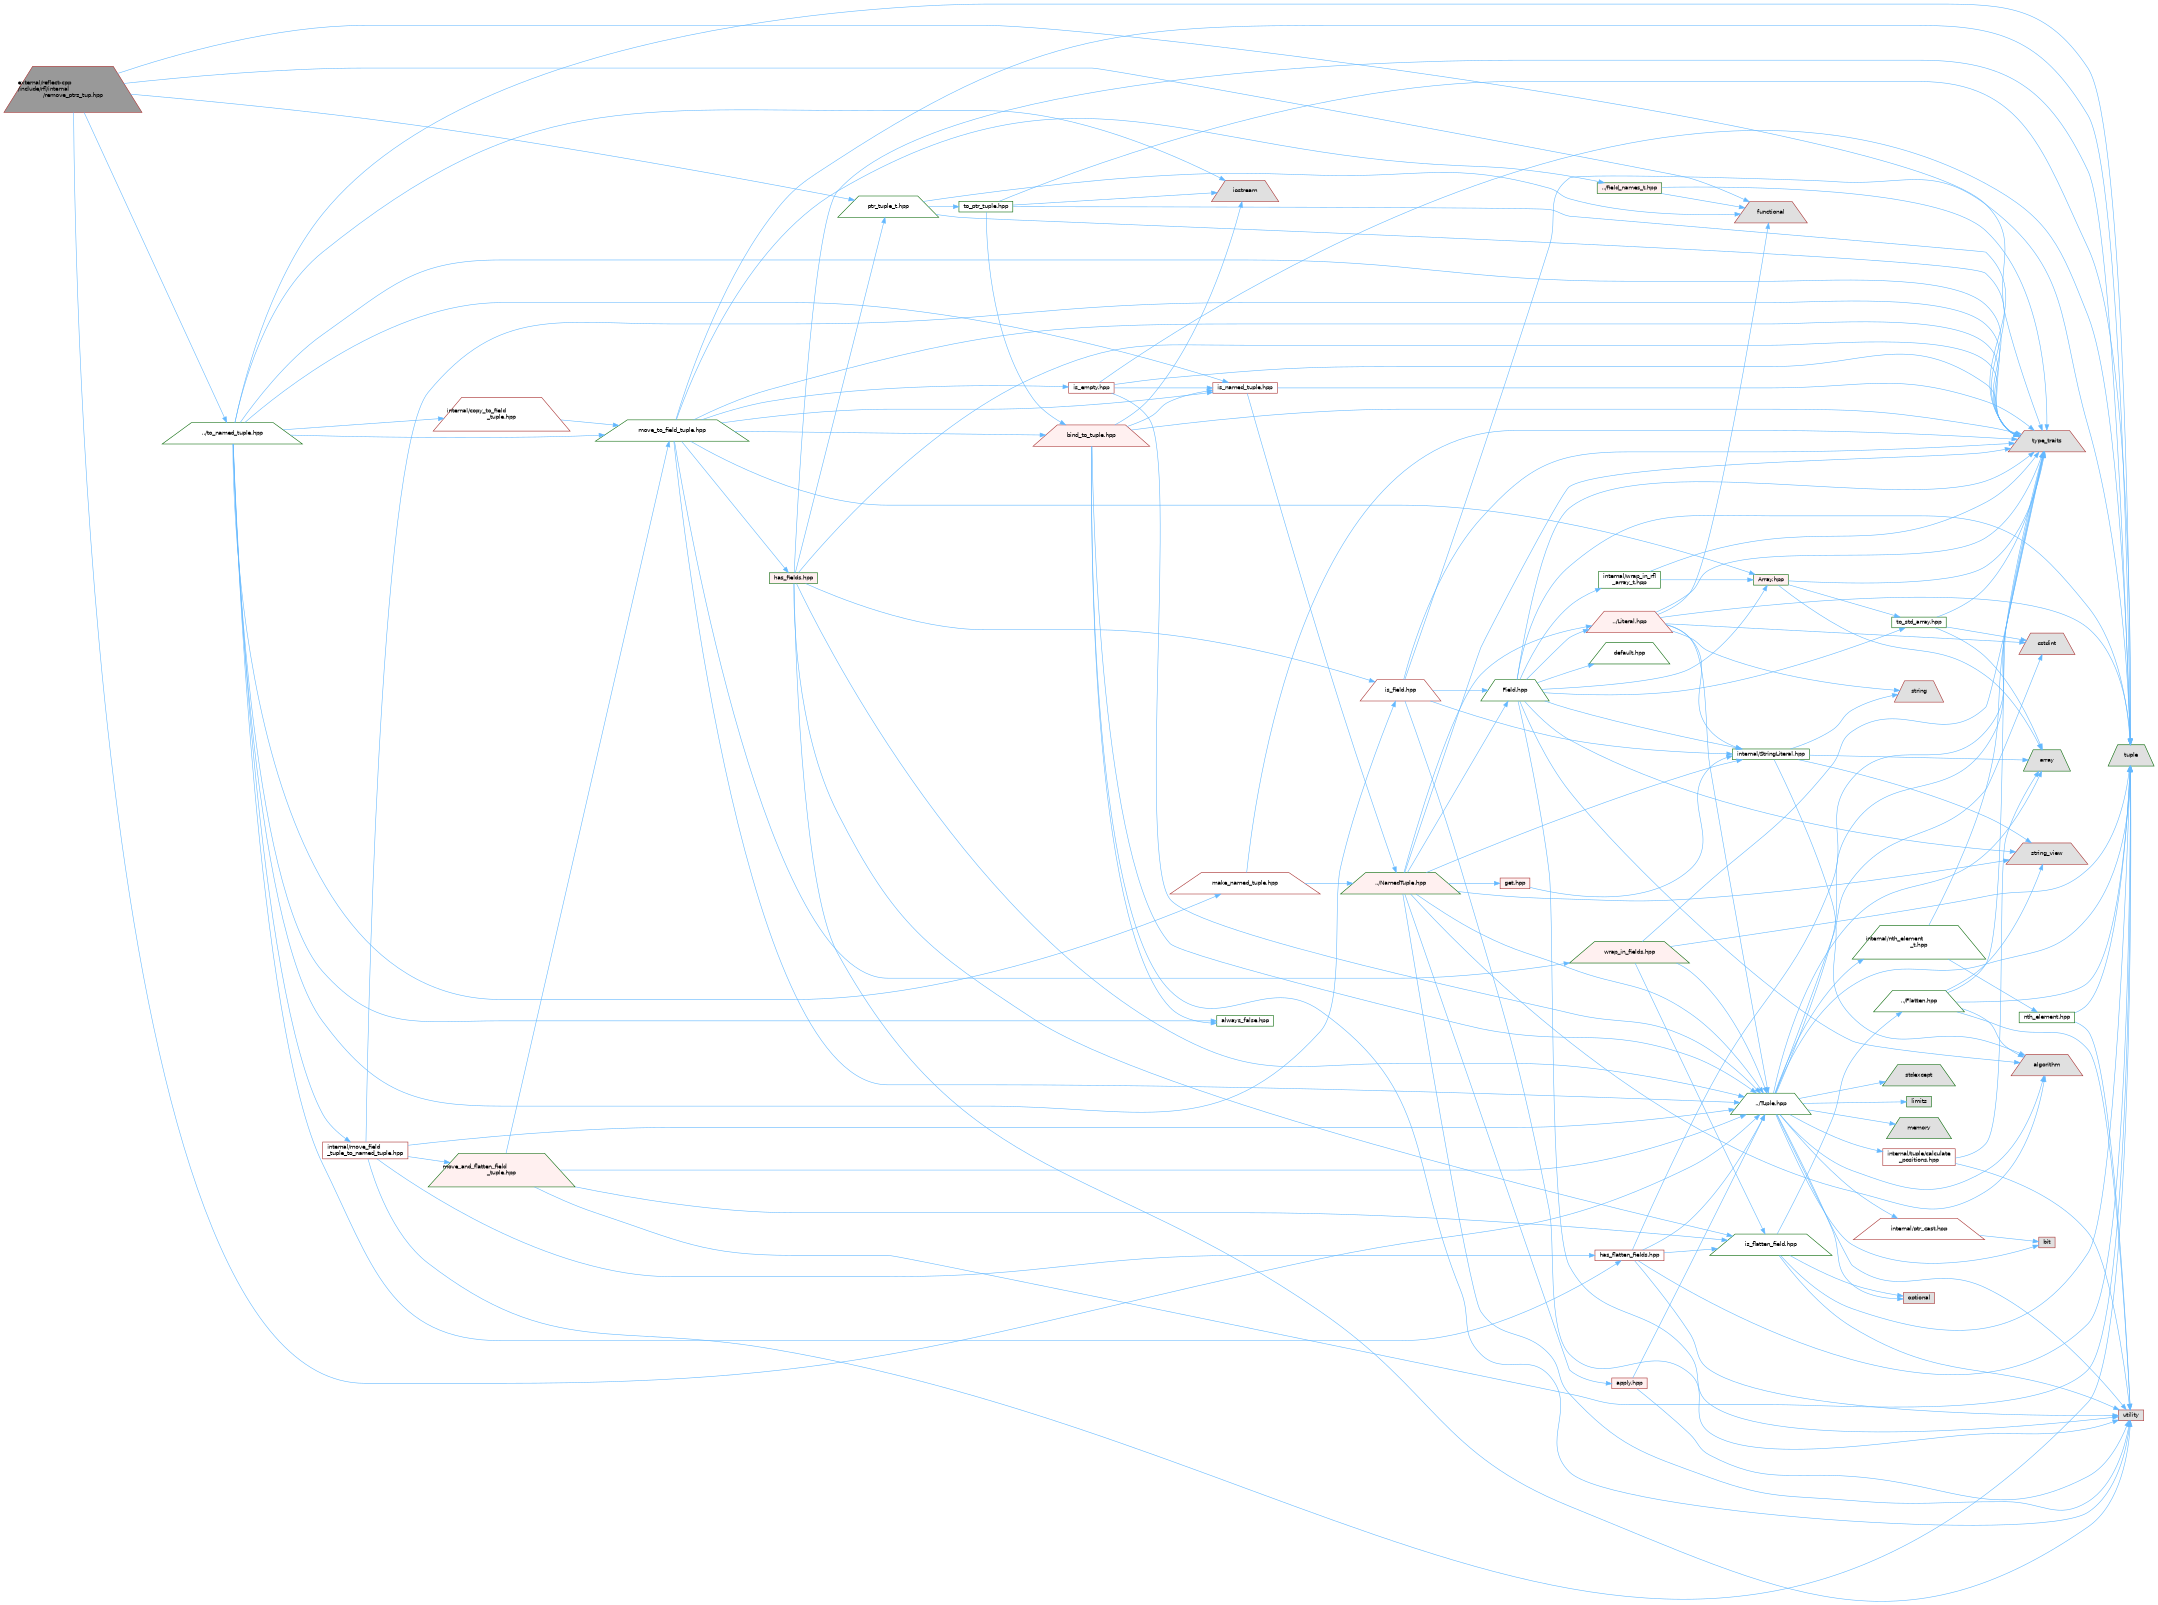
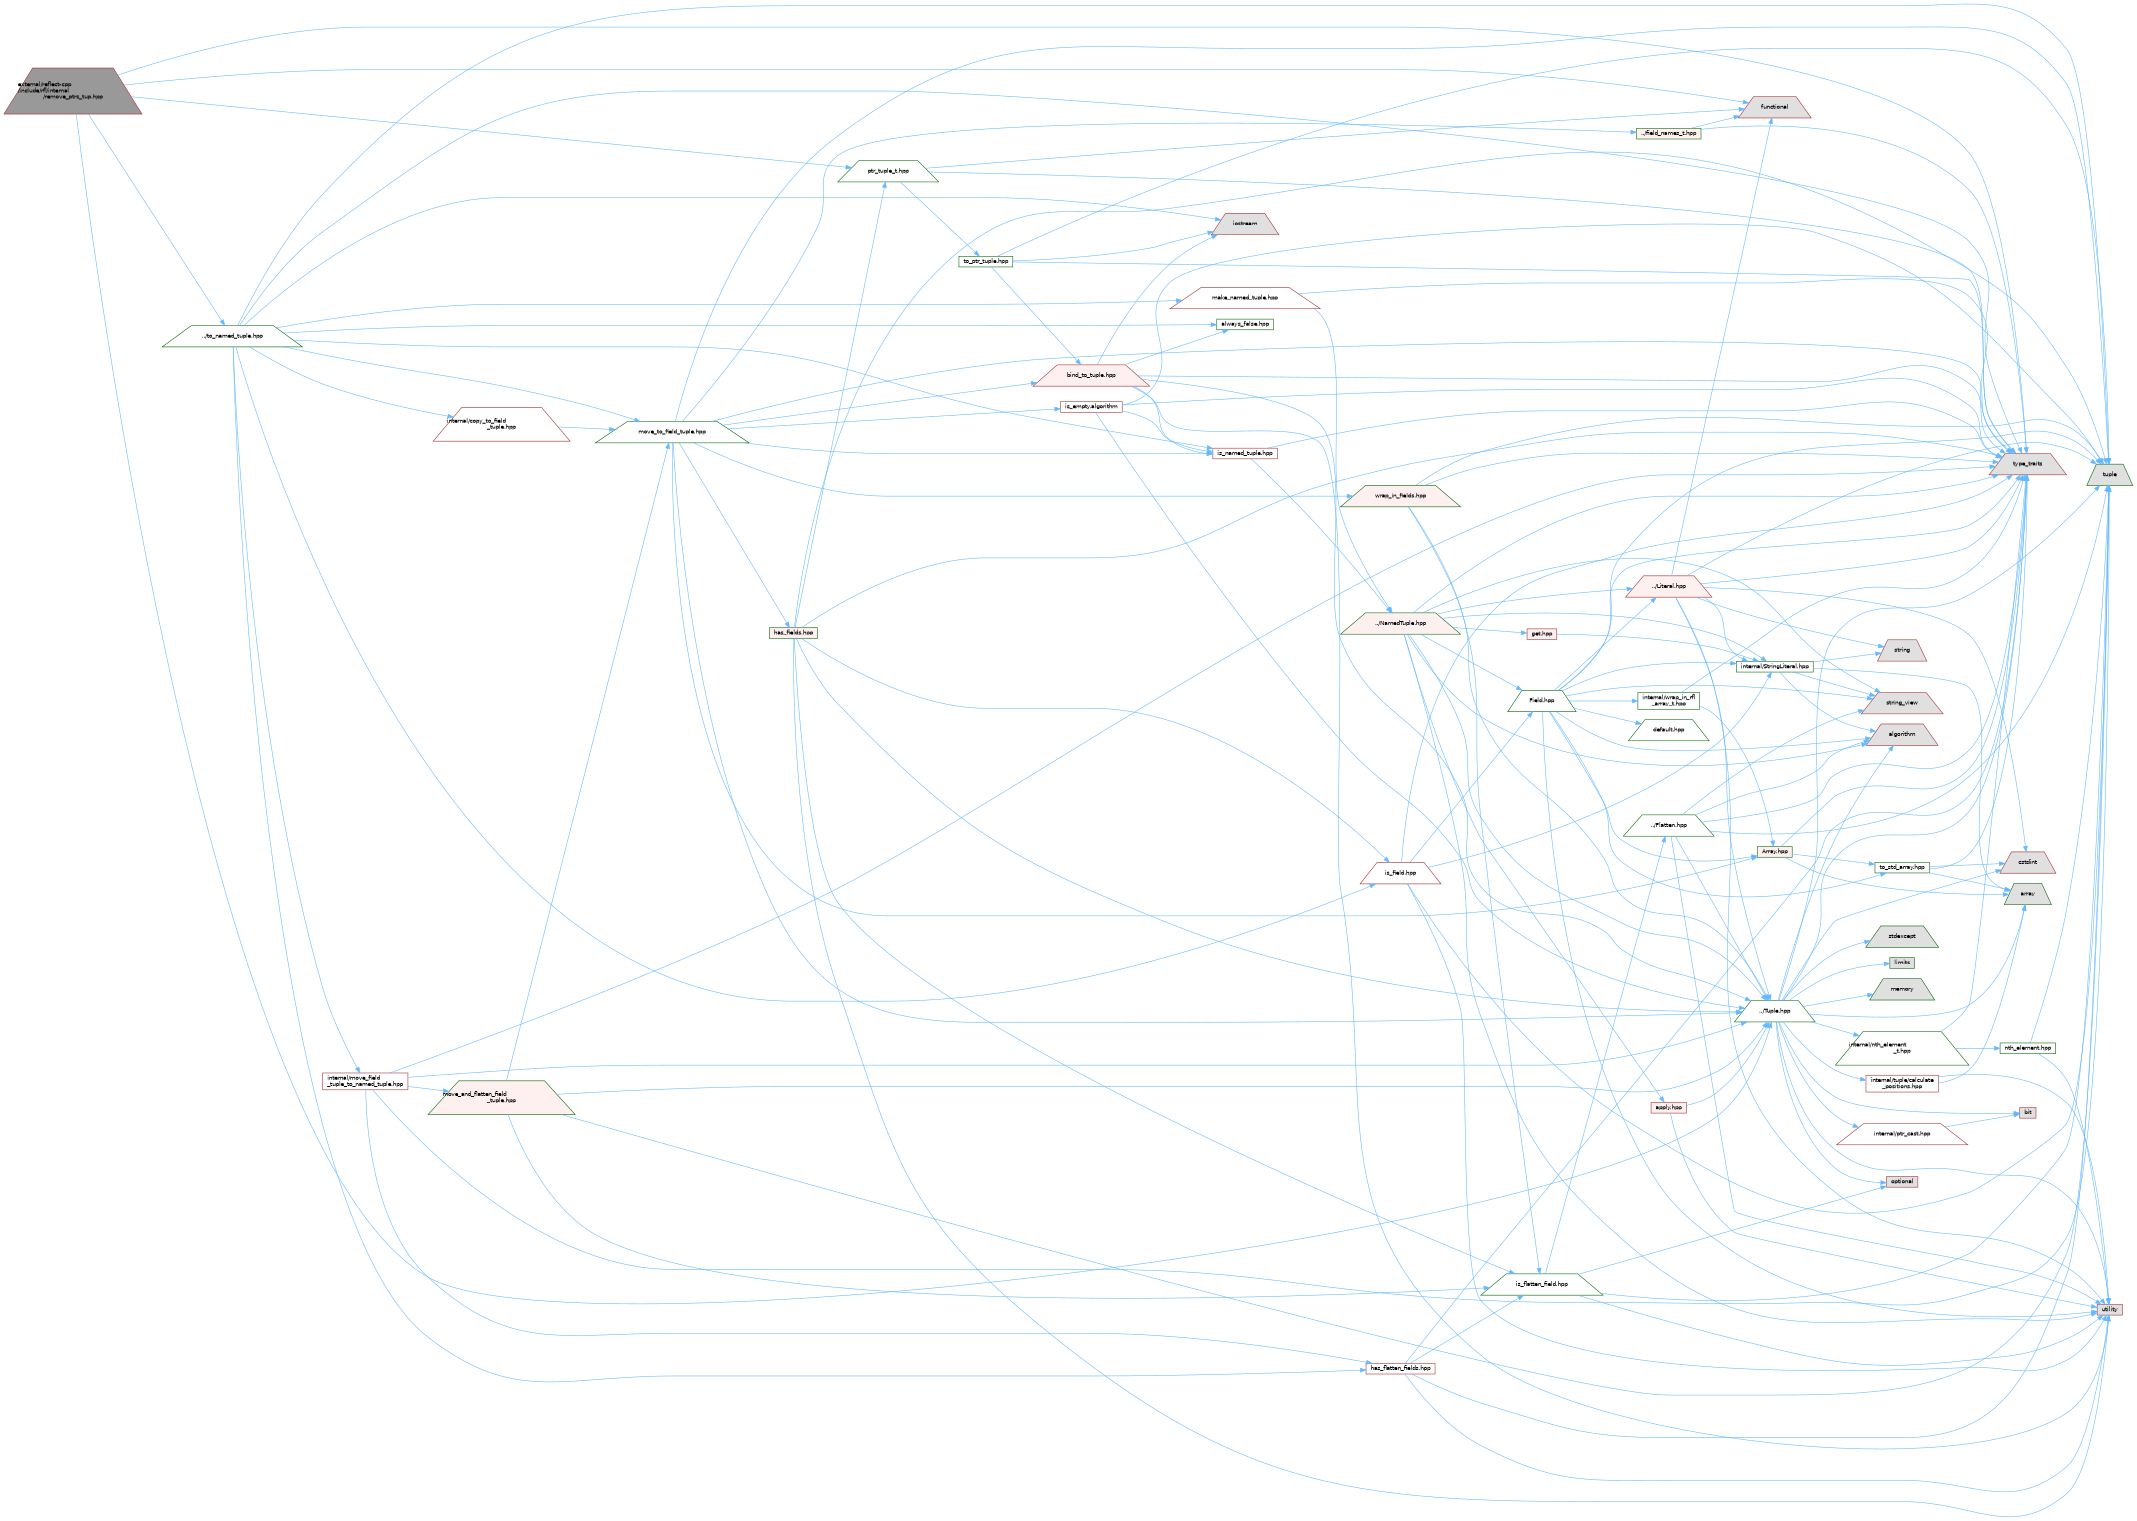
node "is_empty.hpp": label "is_empty.hpp" -> "is_empty.algorithm"
edge "../Literal.hpp" -> "utility": added
edge "has_flatten_fields.hpp" -> "../Tuple.hpp": now "../Flatten.hpp" -> "../Tuple.hpp"
